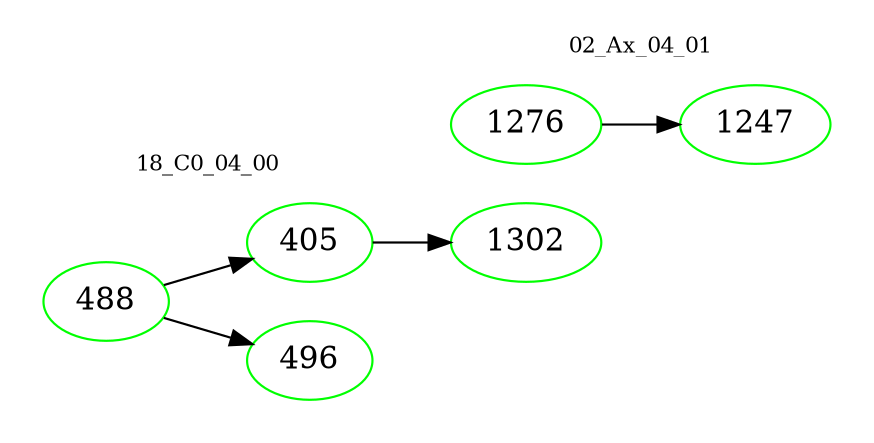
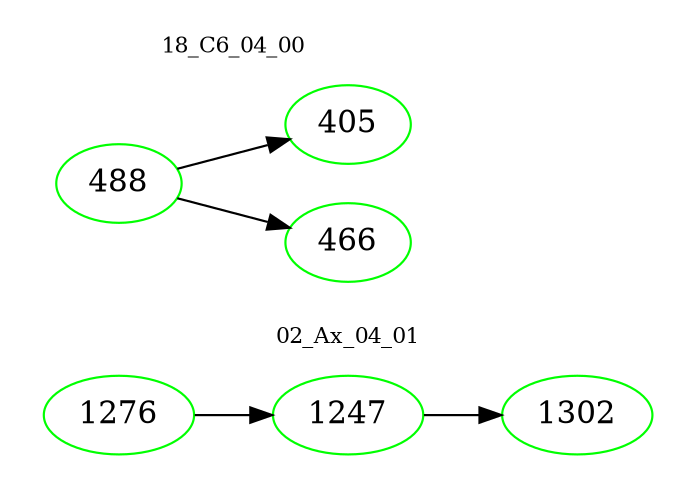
cluster "18_C0_04_00": label "18_C0_04_00" -> "18_C6_04_00"
edge "405" -> "1302": now "1247" -> "1302"
node "496": label "496" -> "466"
